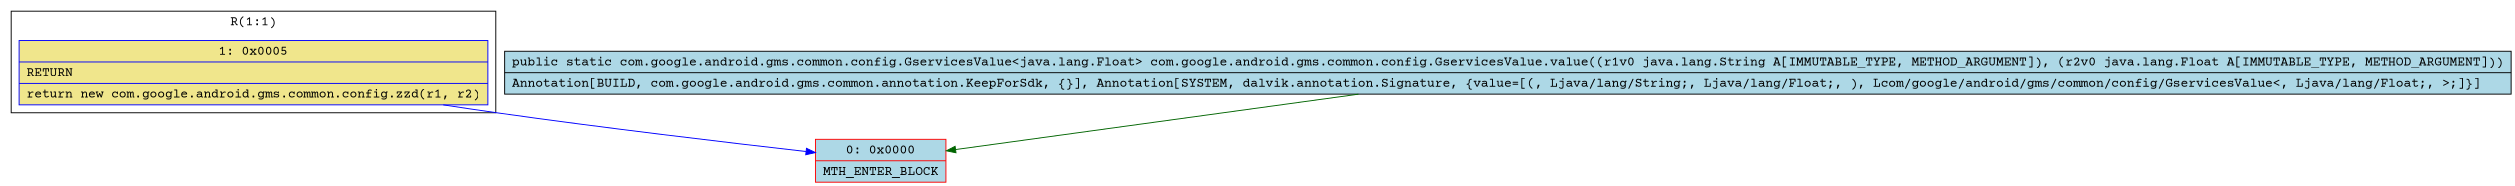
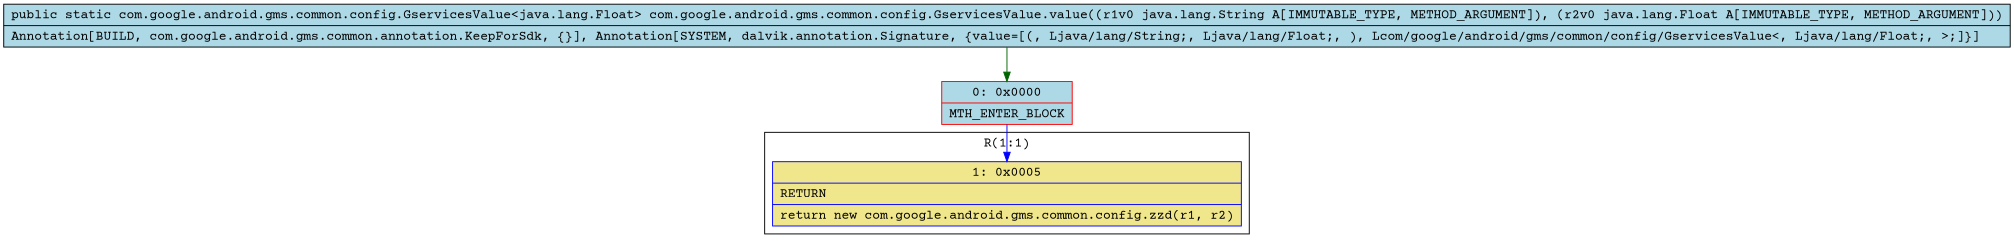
edge "1: 0x0005" -> "0: 0x0000": reversed
